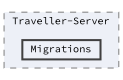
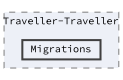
cluster "Traveller-Server": label "Traveller-Server" -> "Traveller-Traveller"
